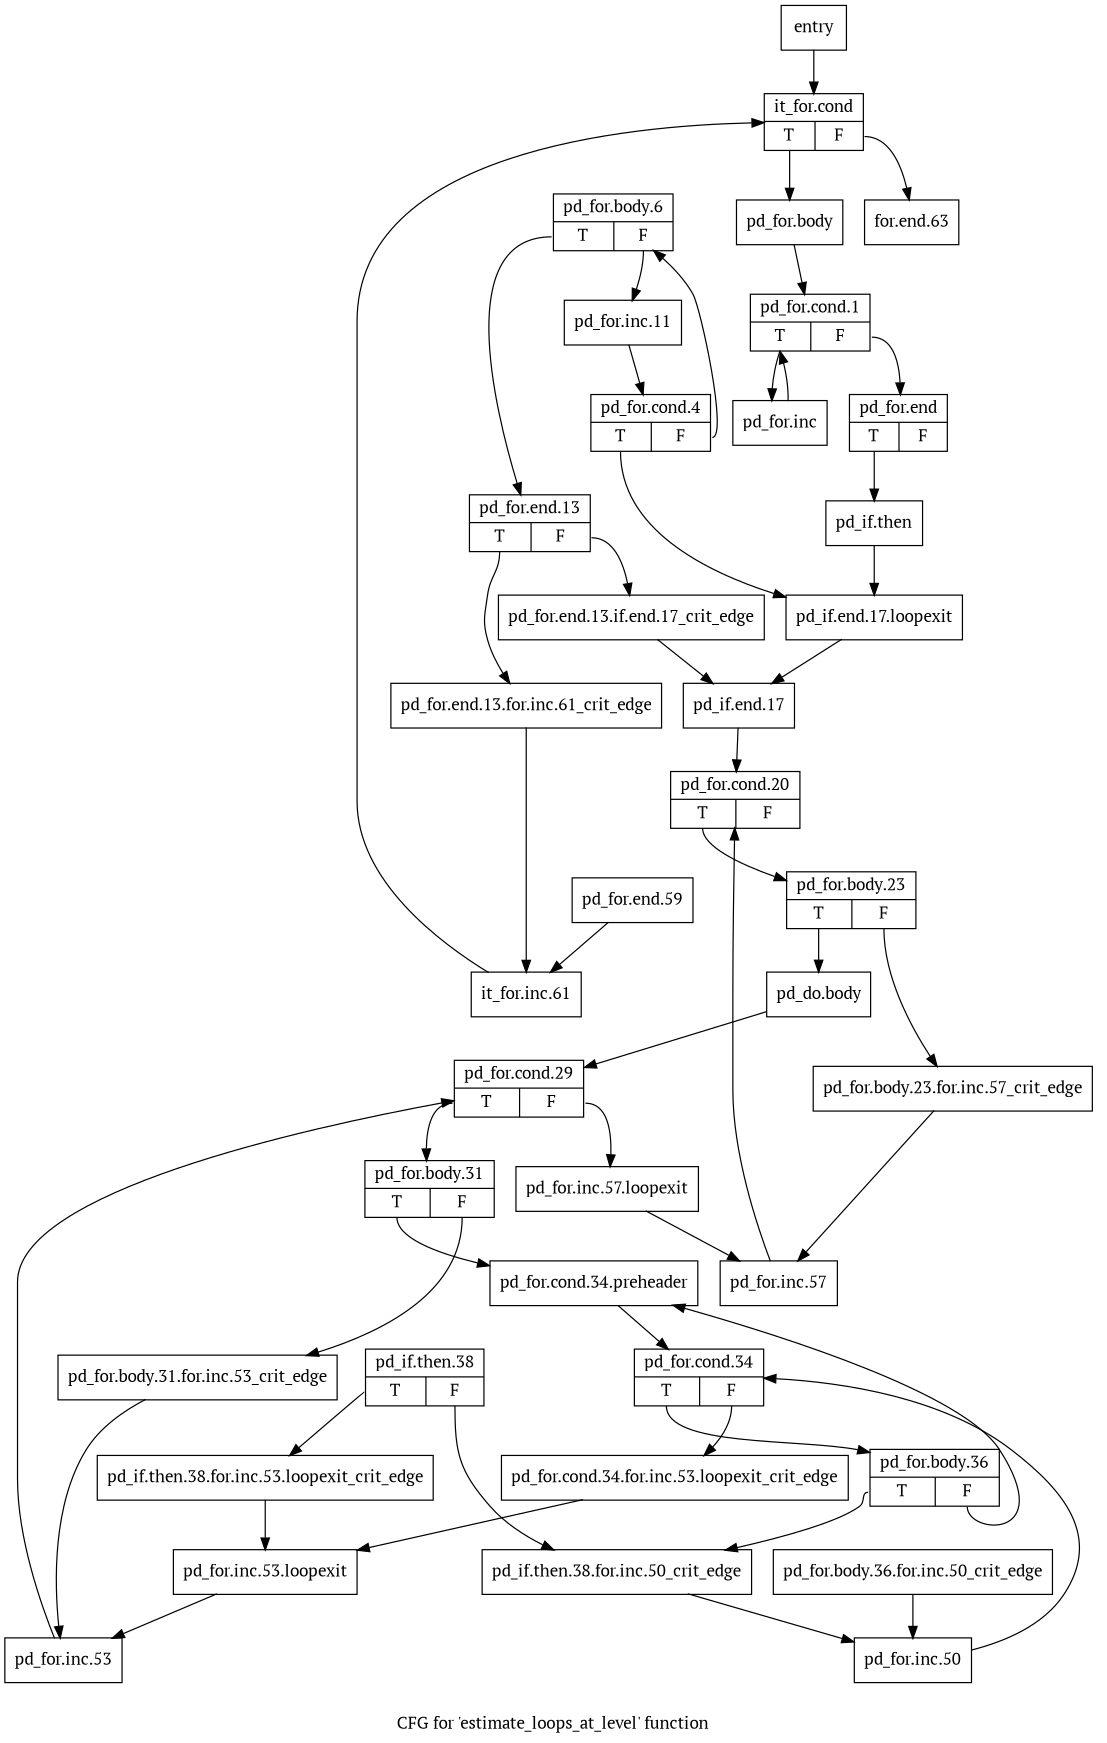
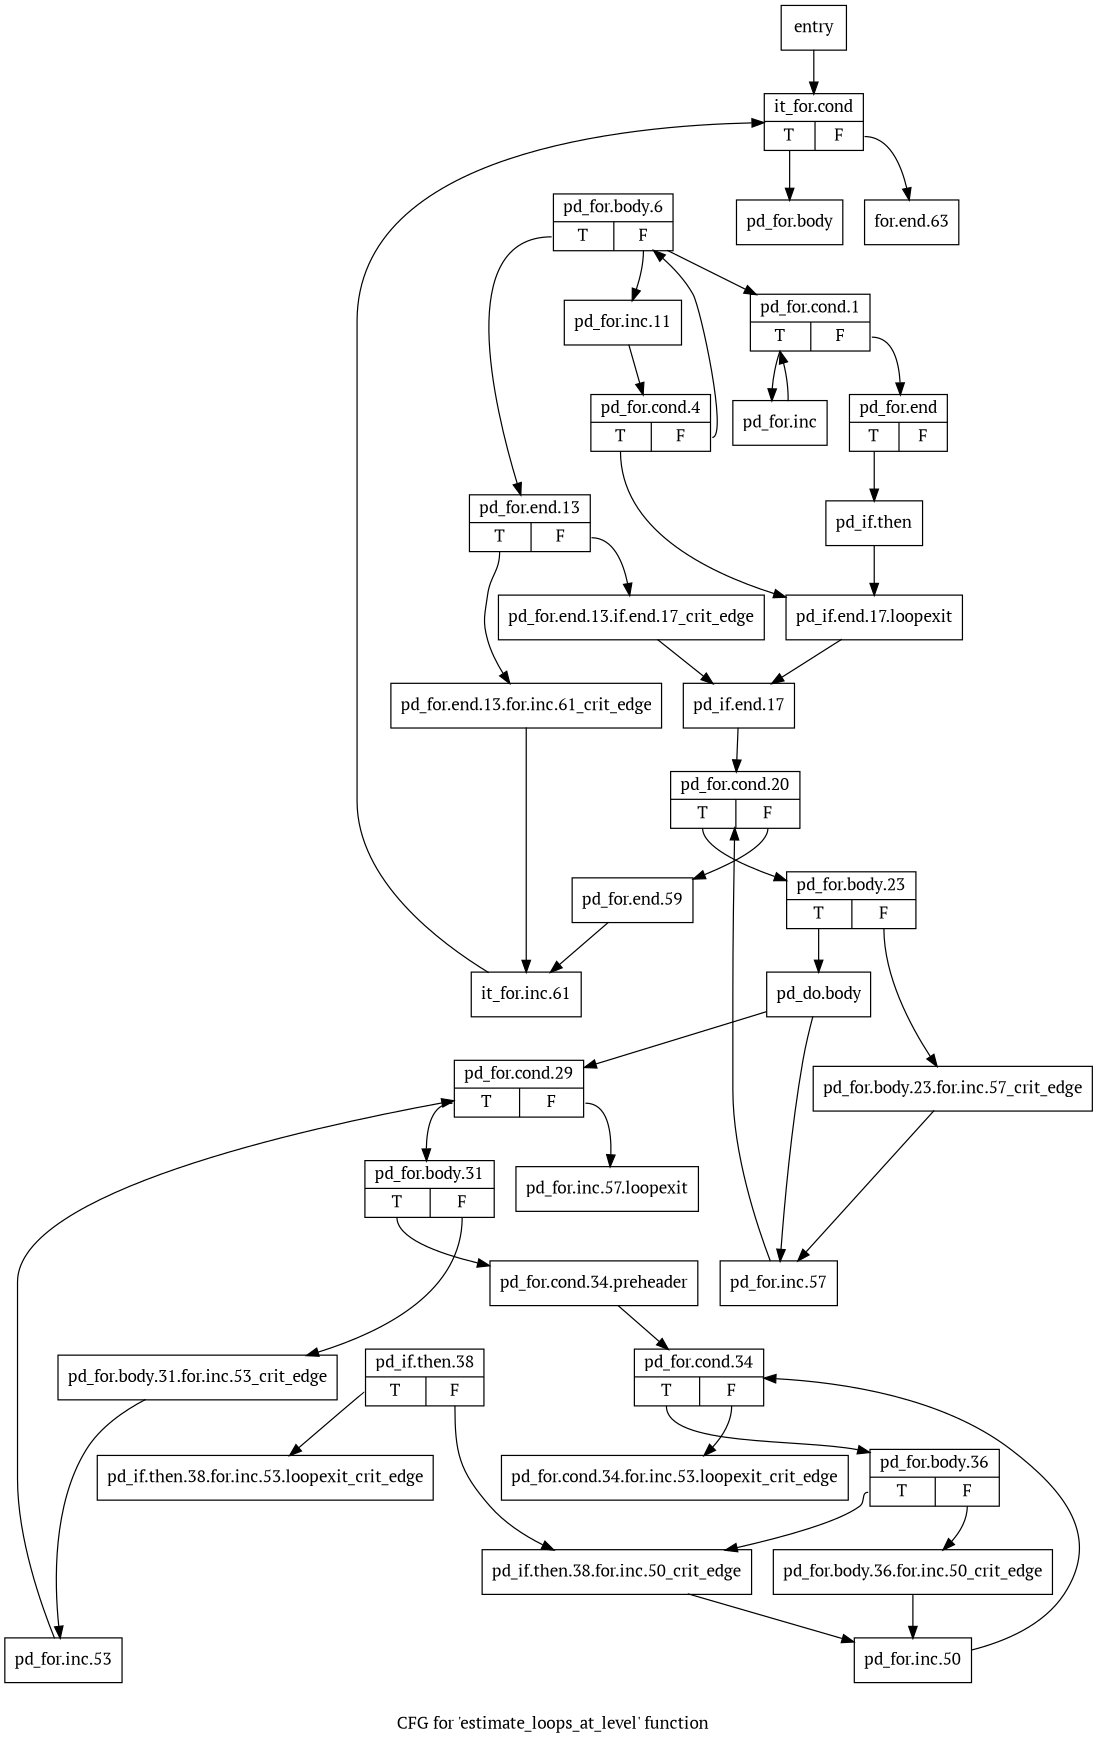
edge "pd_for.body" -> "pd_for.cond.1": now "pd_for.body.6" -> "pd_for.cond.1"
edge "pd_for.cond.20" -> "pd_for.end.59": added
edge "pd_for.inc.57.loopexit" -> "pd_for.inc.57": now "pd_do.body" -> "pd_for.inc.57"
edge "pd_for.body.36" -> "pd_for.cond.34.preheader": now "pd_for.body.36" -> "pd_for.body.36.for.inc.50_crit_edge"
node "pd_for.inc.53.loopexit": removed
